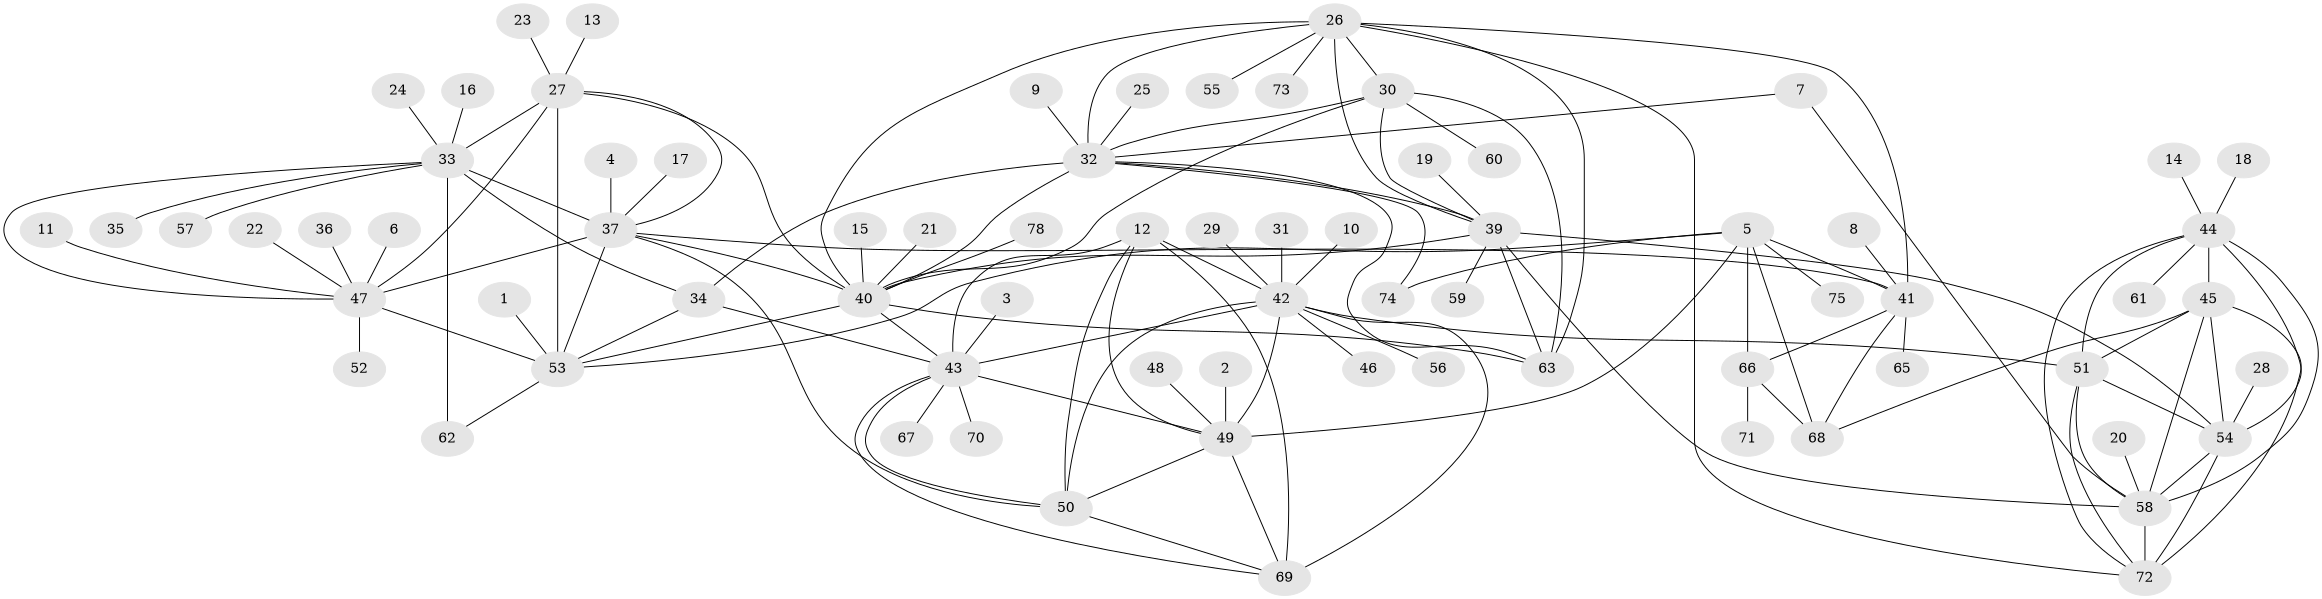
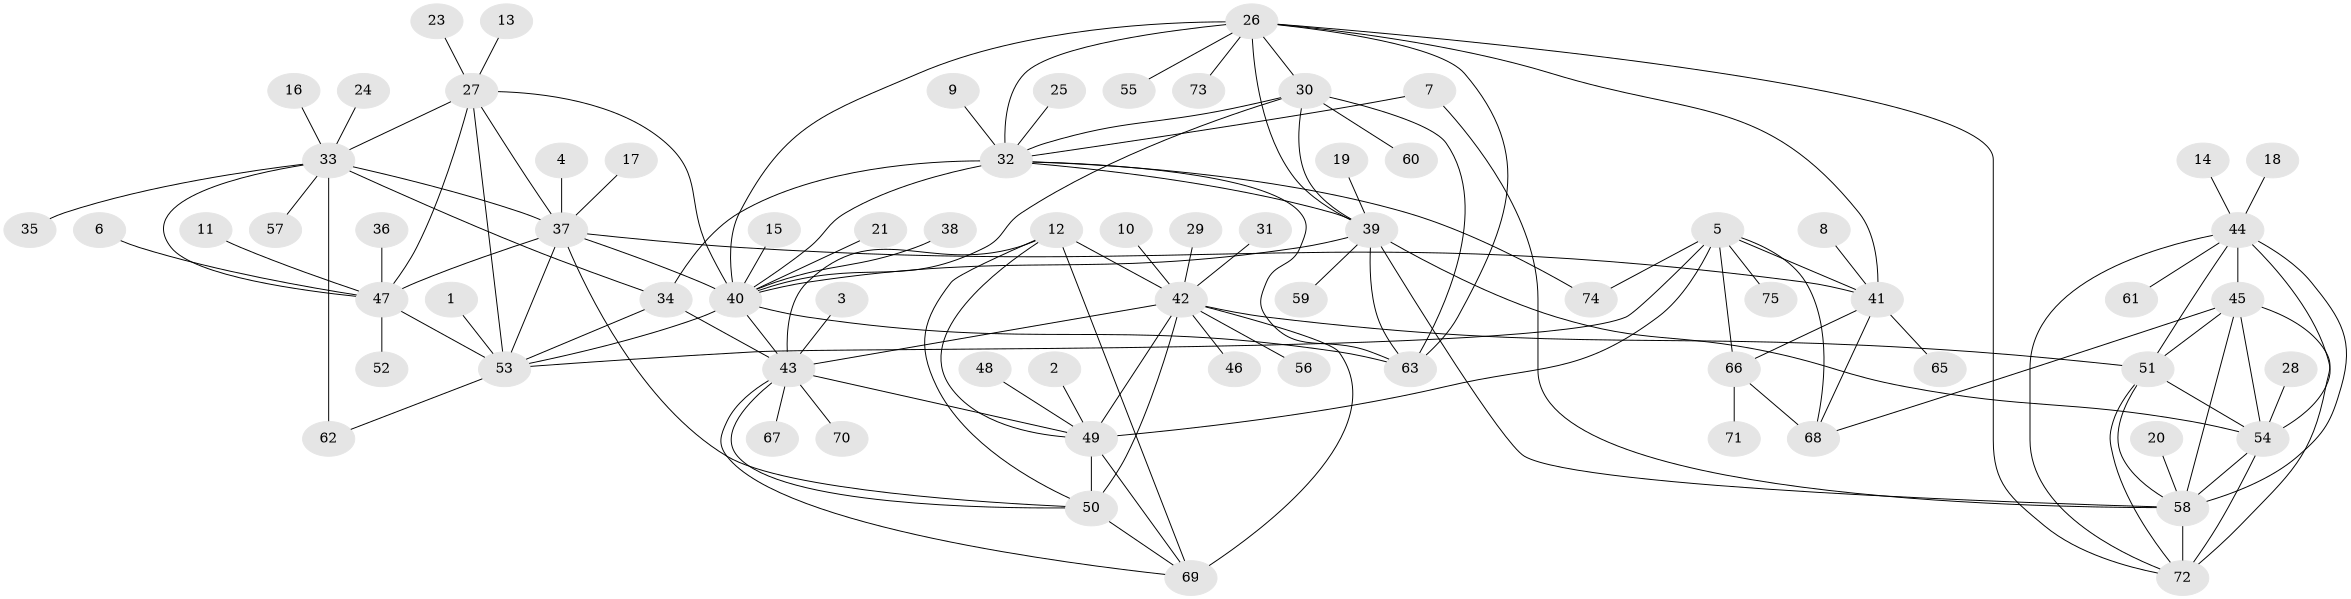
node "22": removed
node "78": label "78" -> "38"
